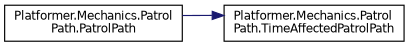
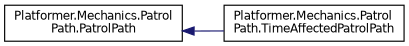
edge "Platformer.Mechanics.Patrol Path.PatrolPath" -> "Platformer.Mechanics.Patrol Path.TimeAffectedPatrolPath": reversed
